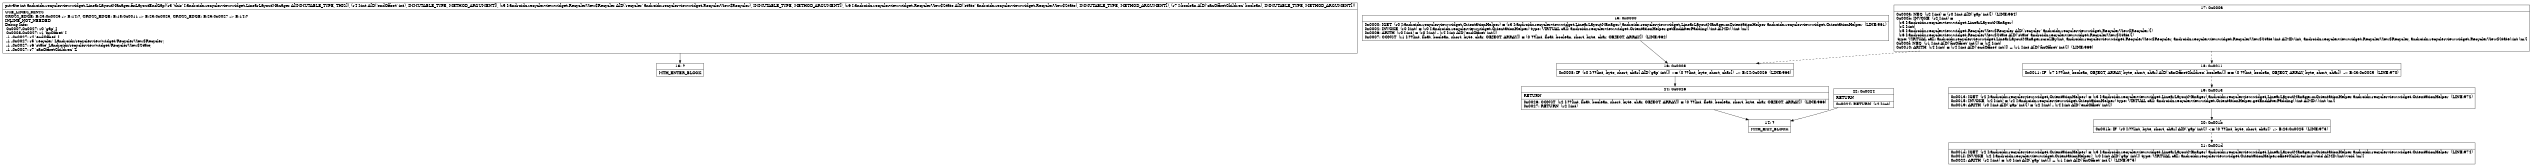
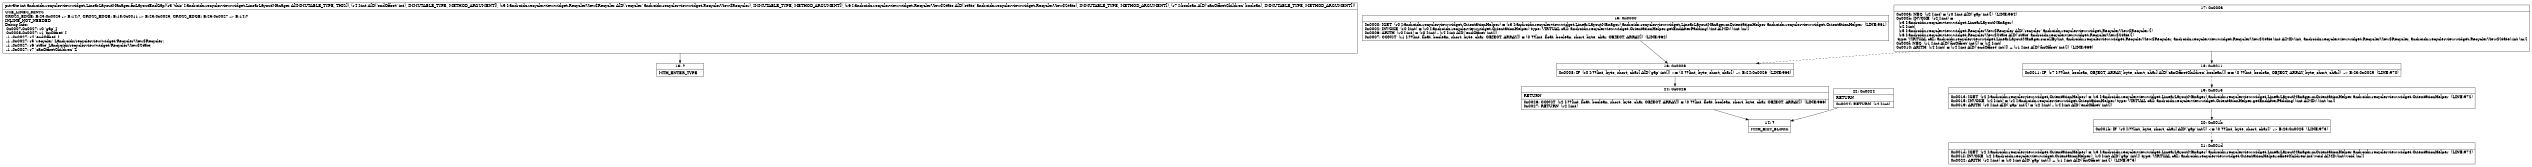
edge "17: 0x000a" -> "18: 0x0011": style dashed -> solid
node "13: ?": text "MTH_ENTER_BLOCK" -> "MTH_ENTER_TYPE"
